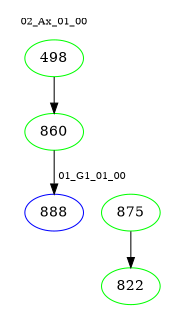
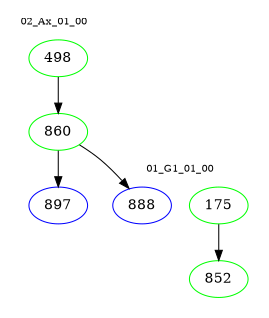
node "897": added
node "875": label "875" -> "175"
node "822": label "822" -> "852"
